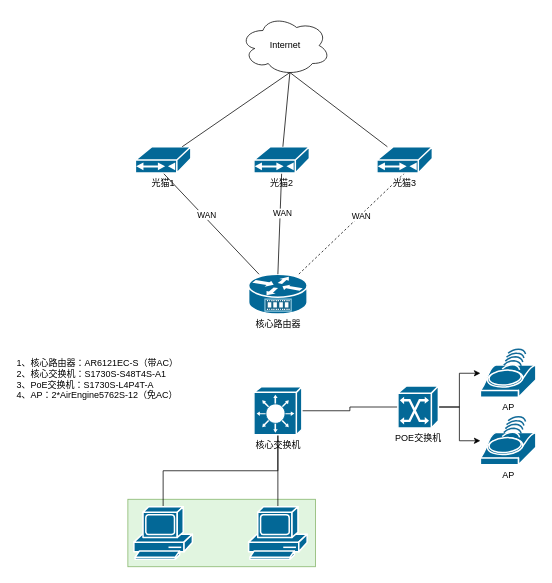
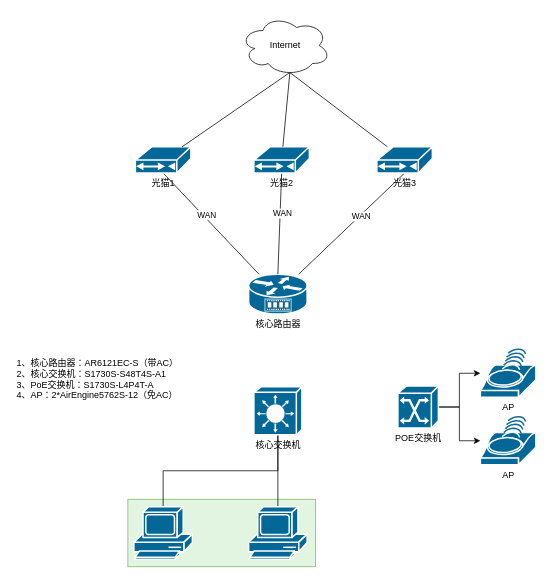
edge "光猫3" -- "核心路由器": style dashed -> solid
edge "POE交换机" -- "核心交换机": removed
